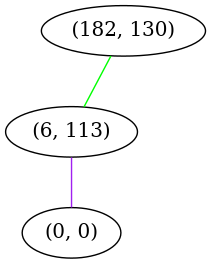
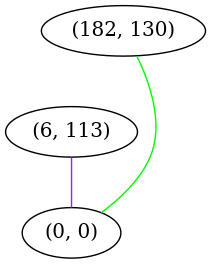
edge "(182, 130)" -- "(6, 113)": now "(182, 130)" -- "(0, 0)"
